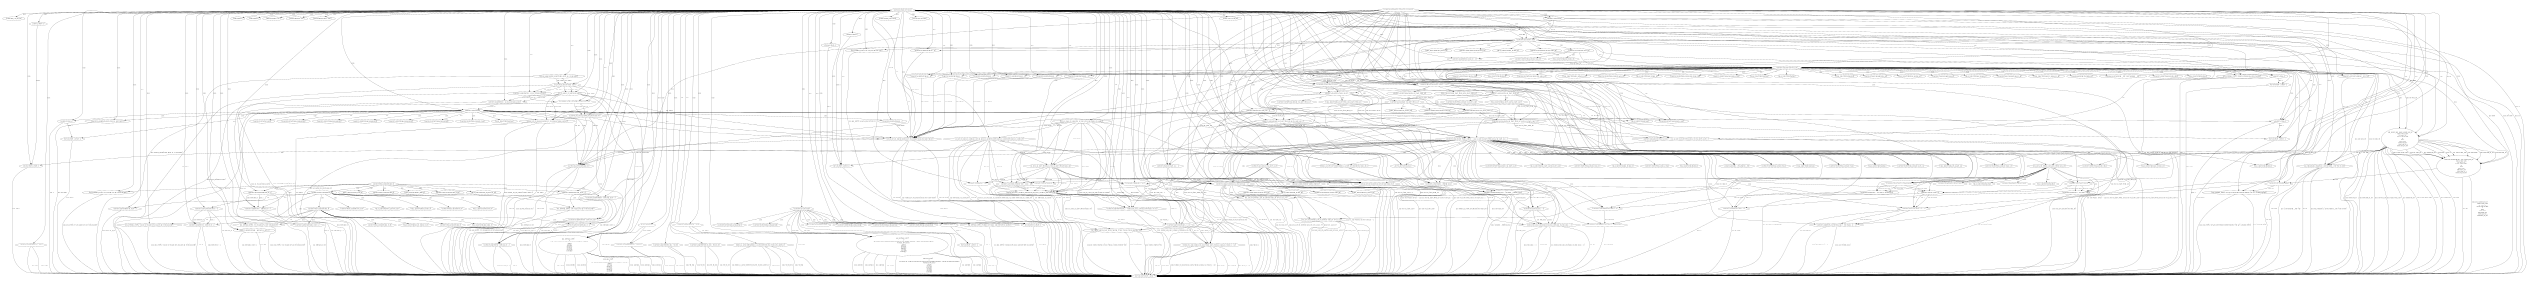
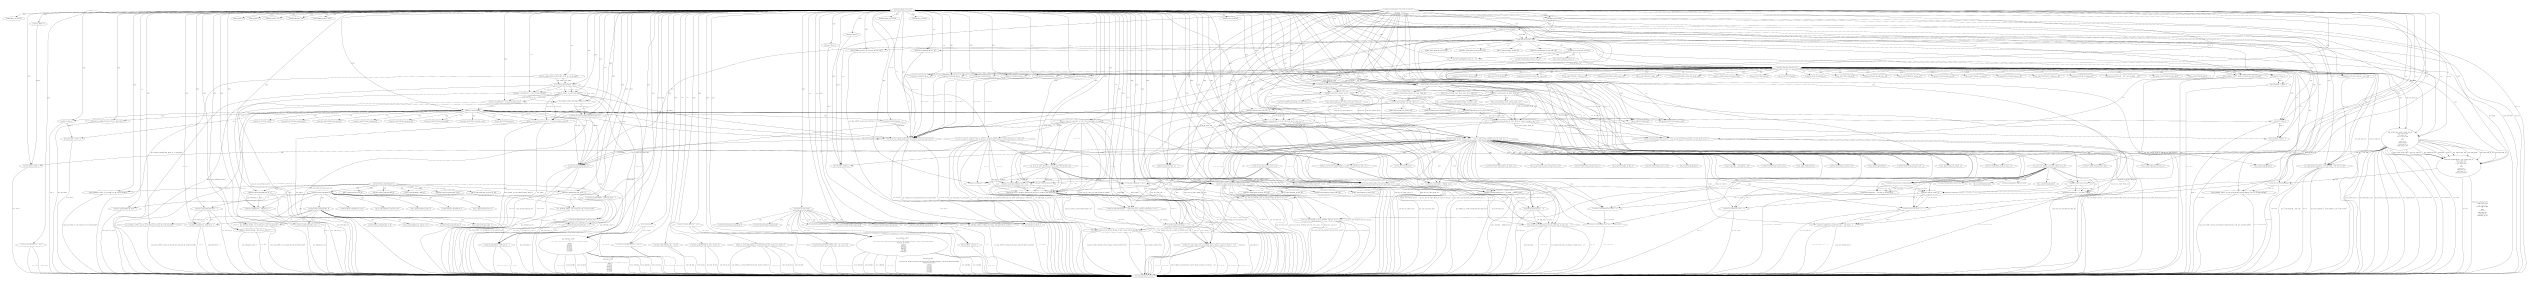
node "(<operator>.fieldAccess,elems.mdie)": added
node "(<operator>.assignment,sta->timeout_next = STA_NULLFUNC)": added
